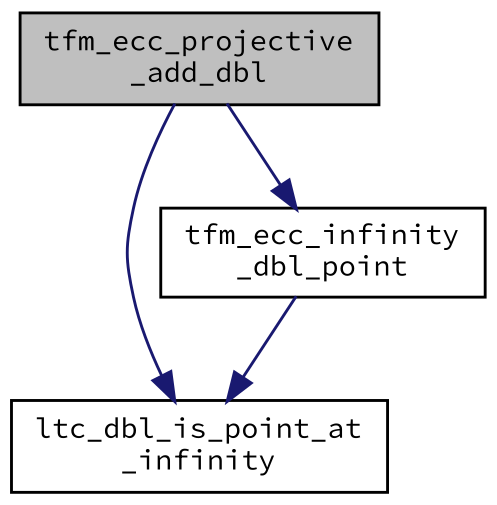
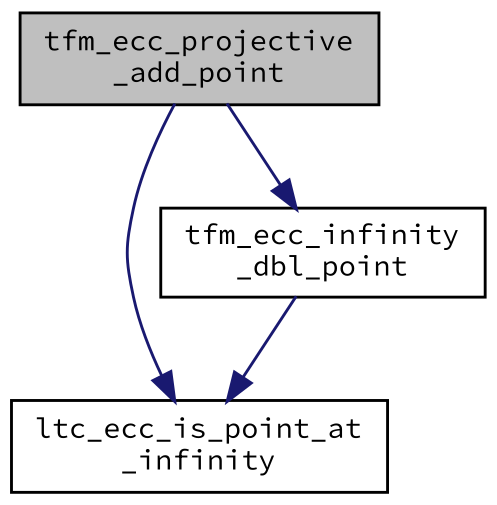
node "tfm_ecc_projective _add_dbl": label "tfm_ecc_projective _add_dbl" -> "tfm_ecc_projective _add_point"
node "ltc_dbl_is_point_at _infinity": label "ltc_dbl_is_point_at _infinity" -> "ltc_ecc_is_point_at _infinity"
